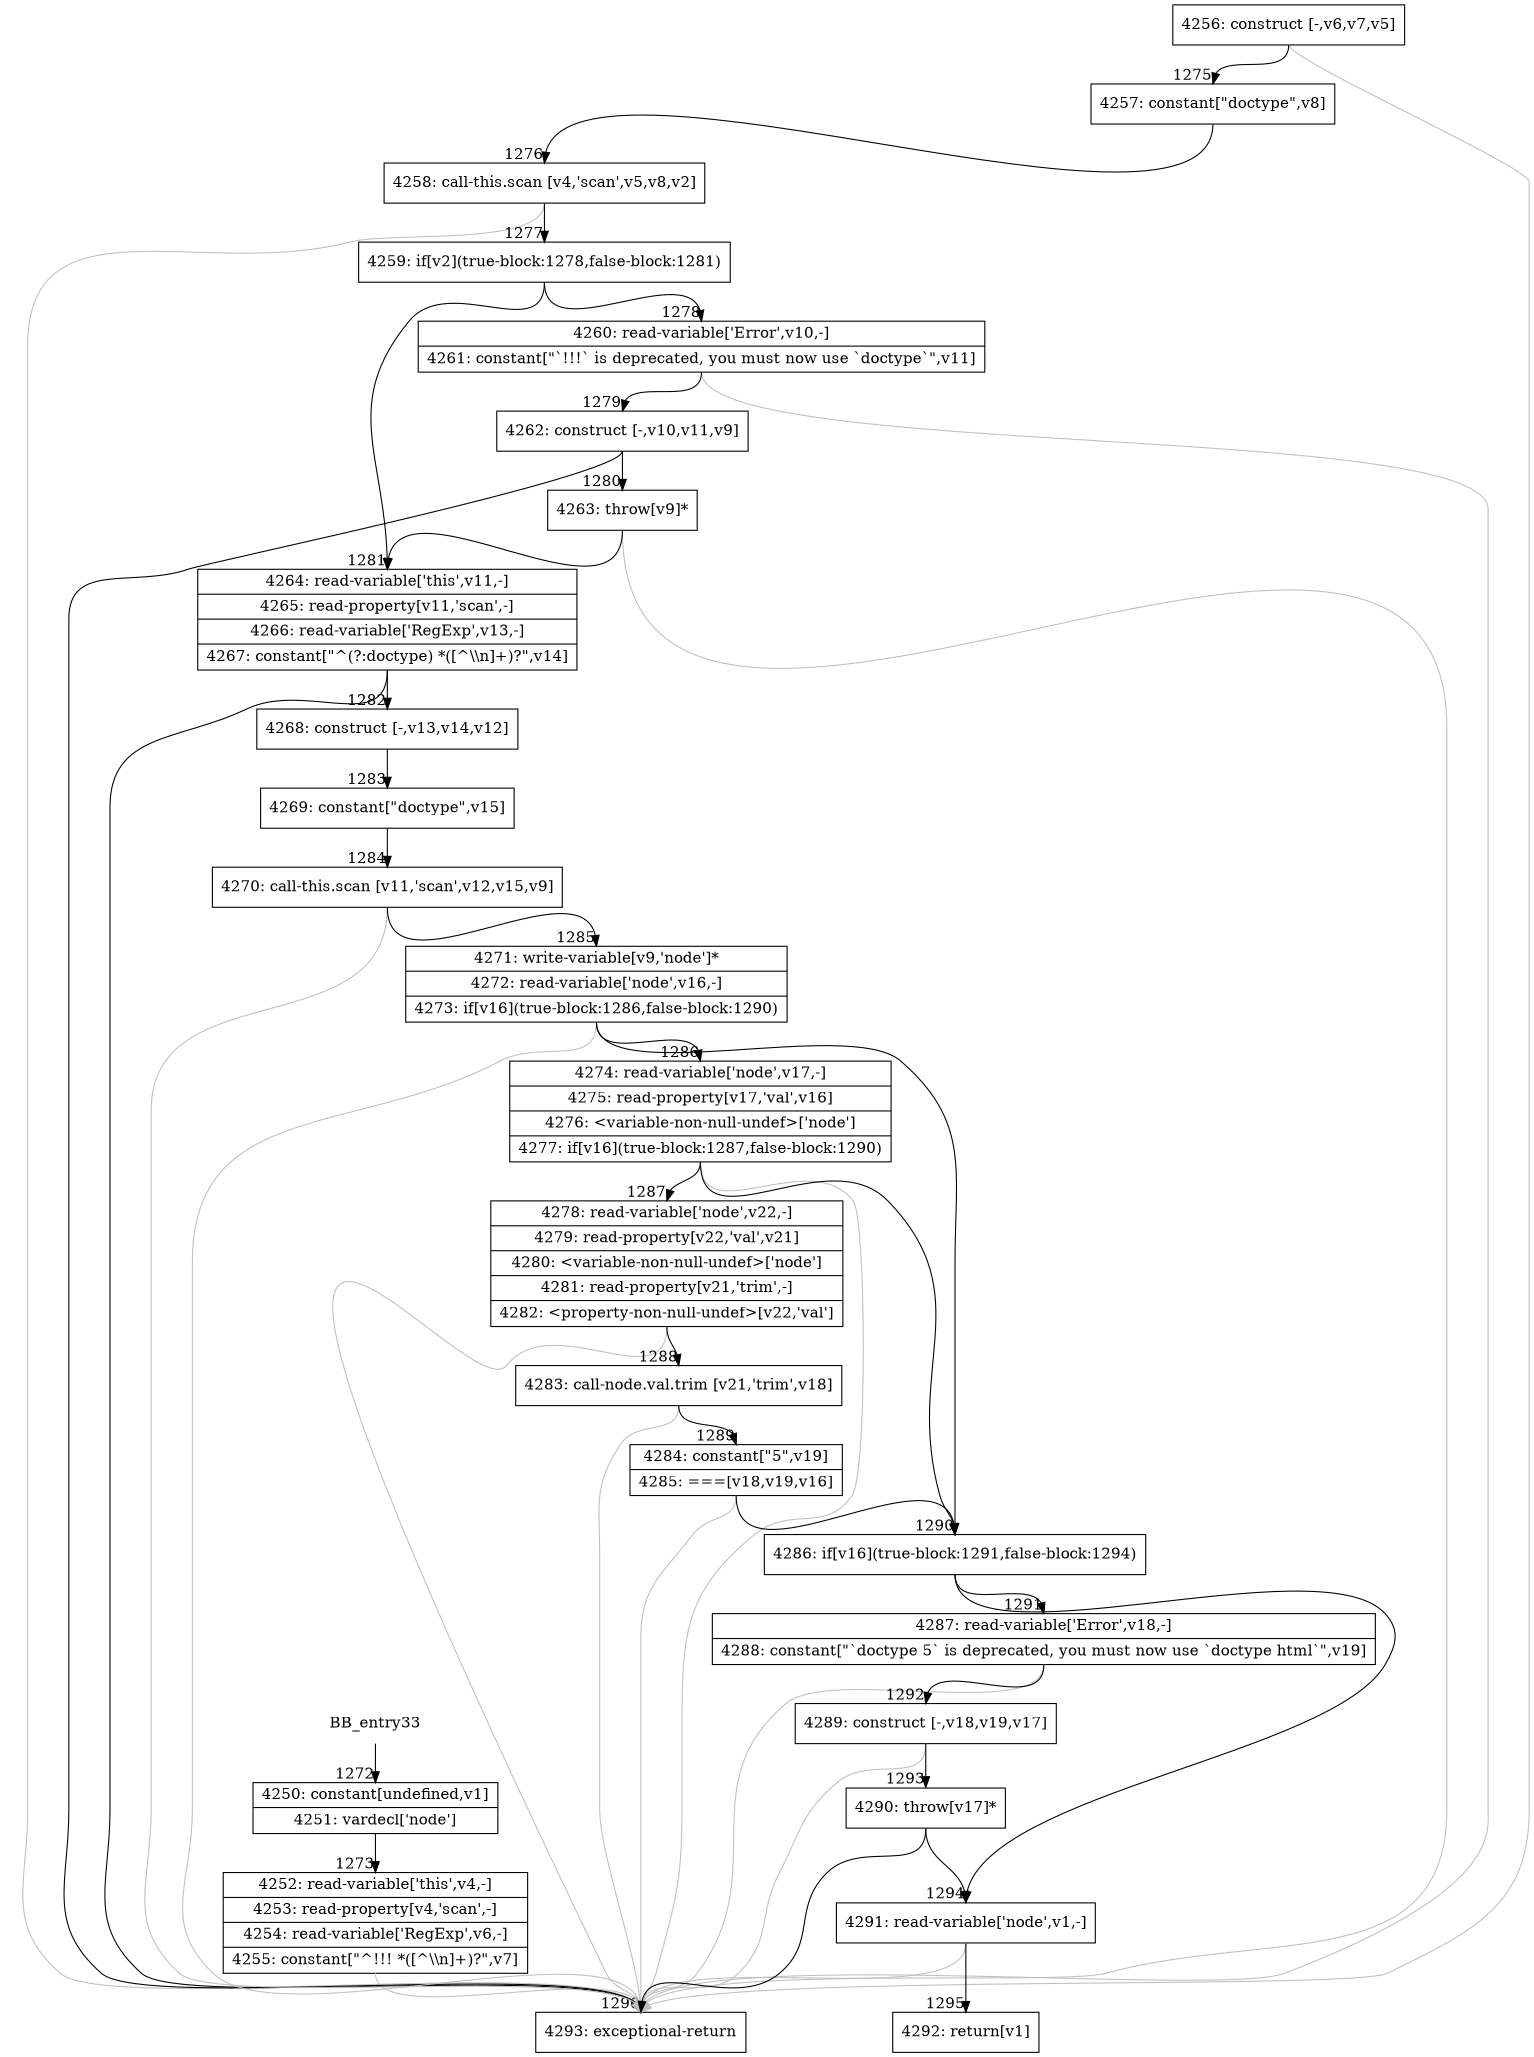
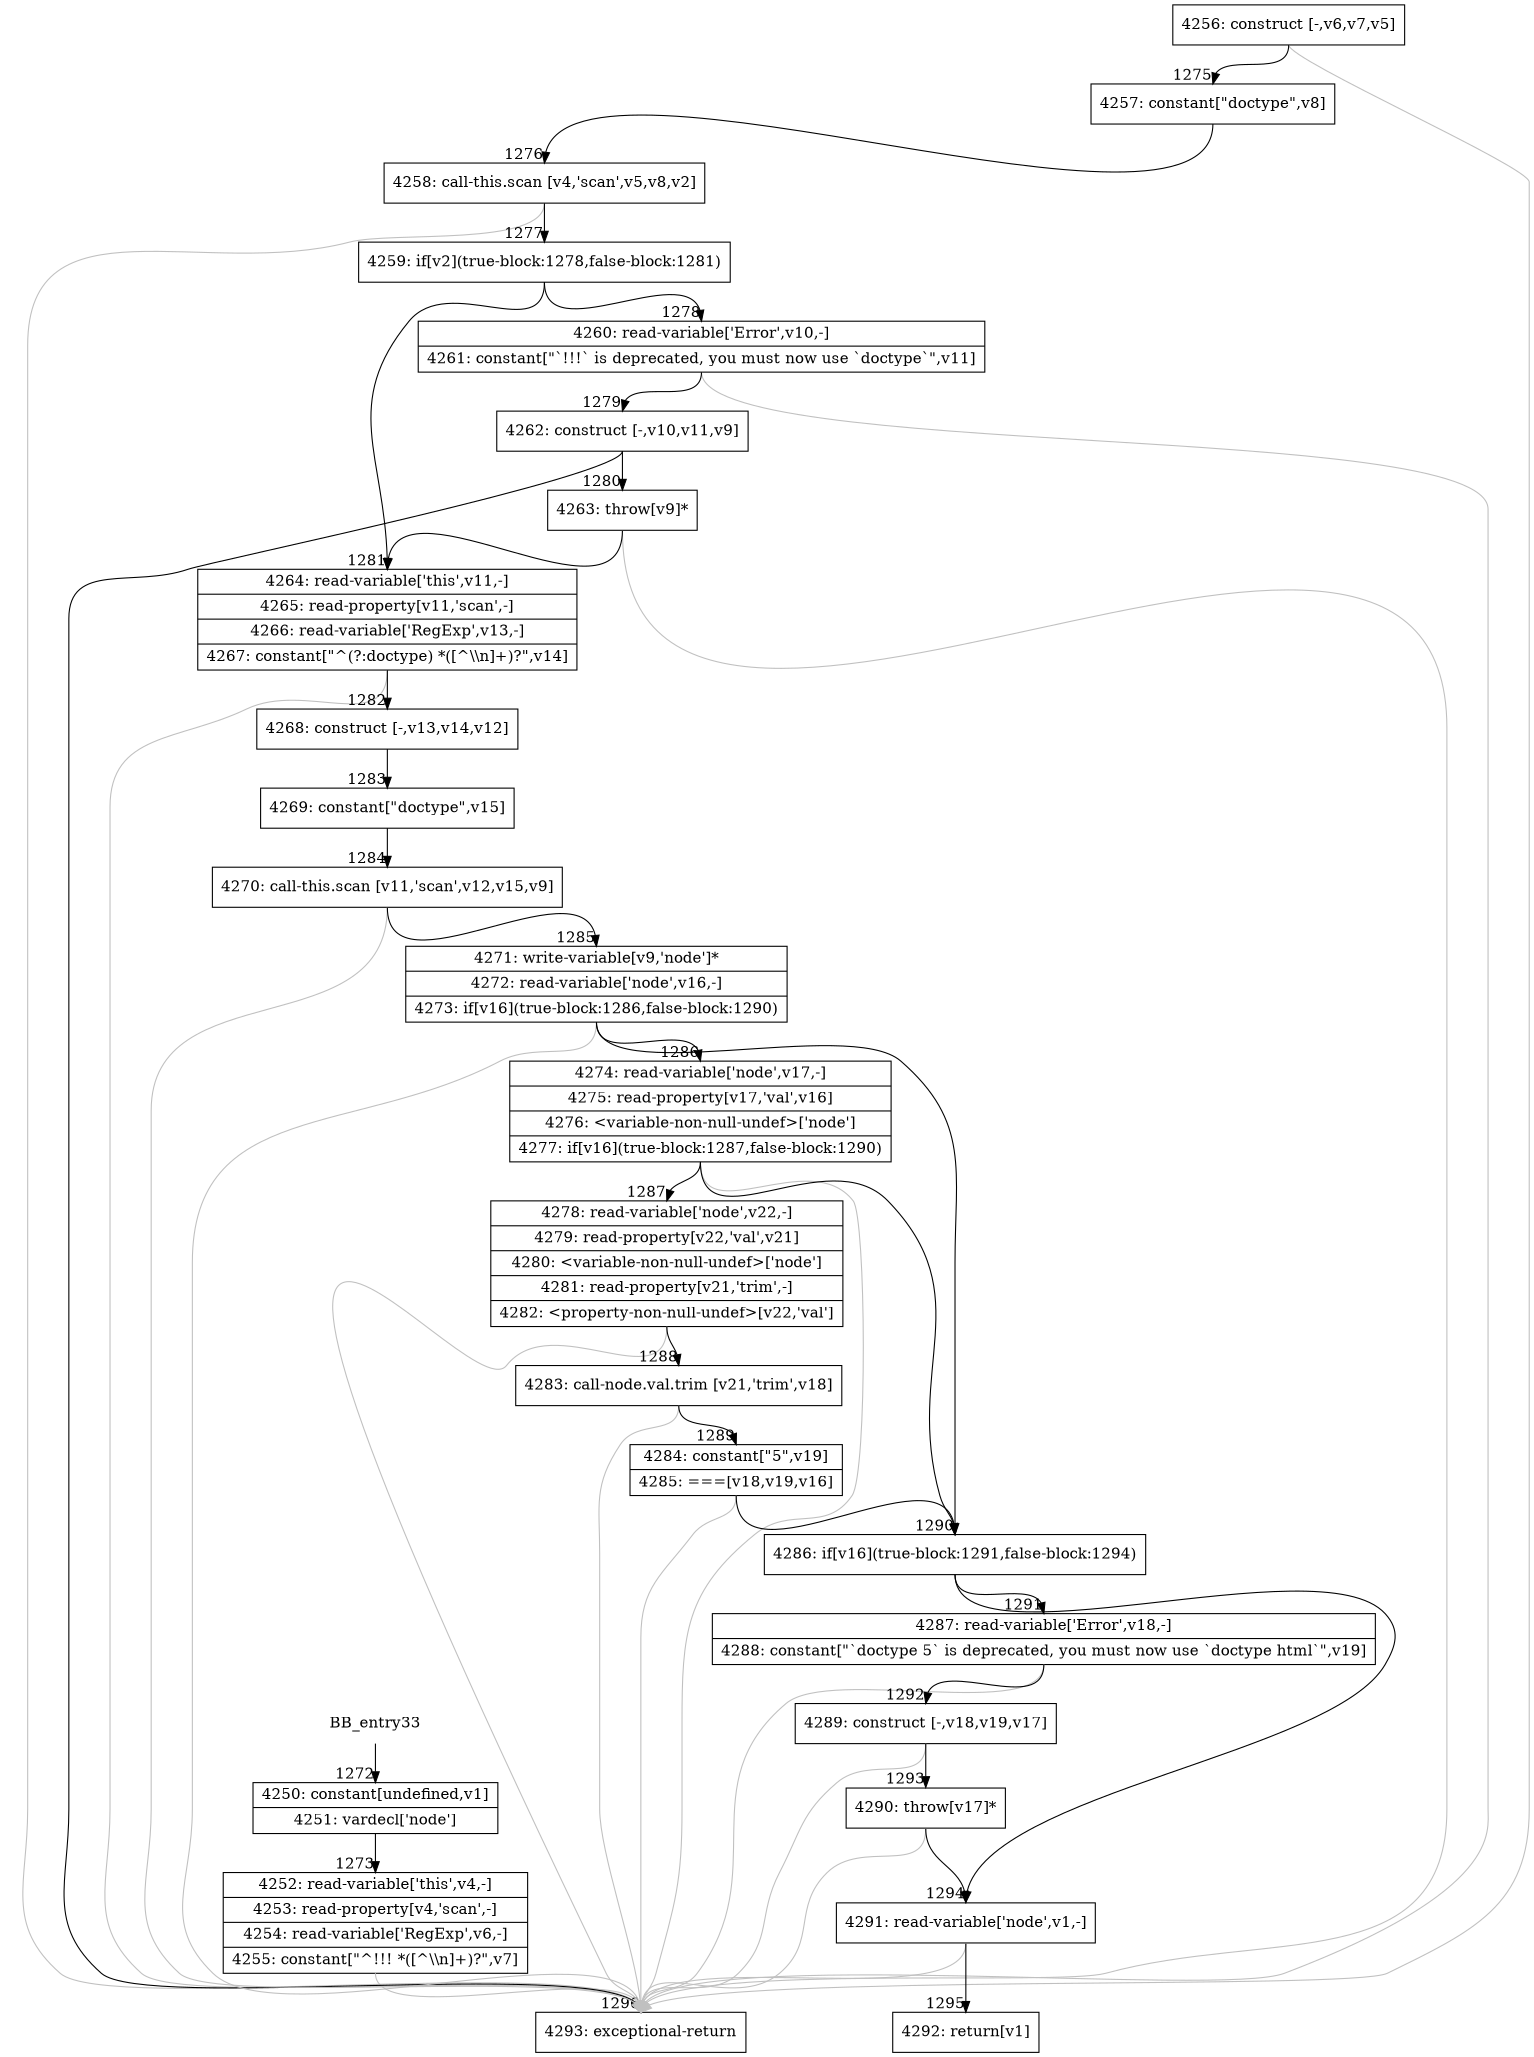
edge "4264: read-variable['this',v11,-]" -> "4293: exceptional-return": color black -> gray
edge "4290: throw[v17]*" -> "4293: exceptional-return": color black -> gray
